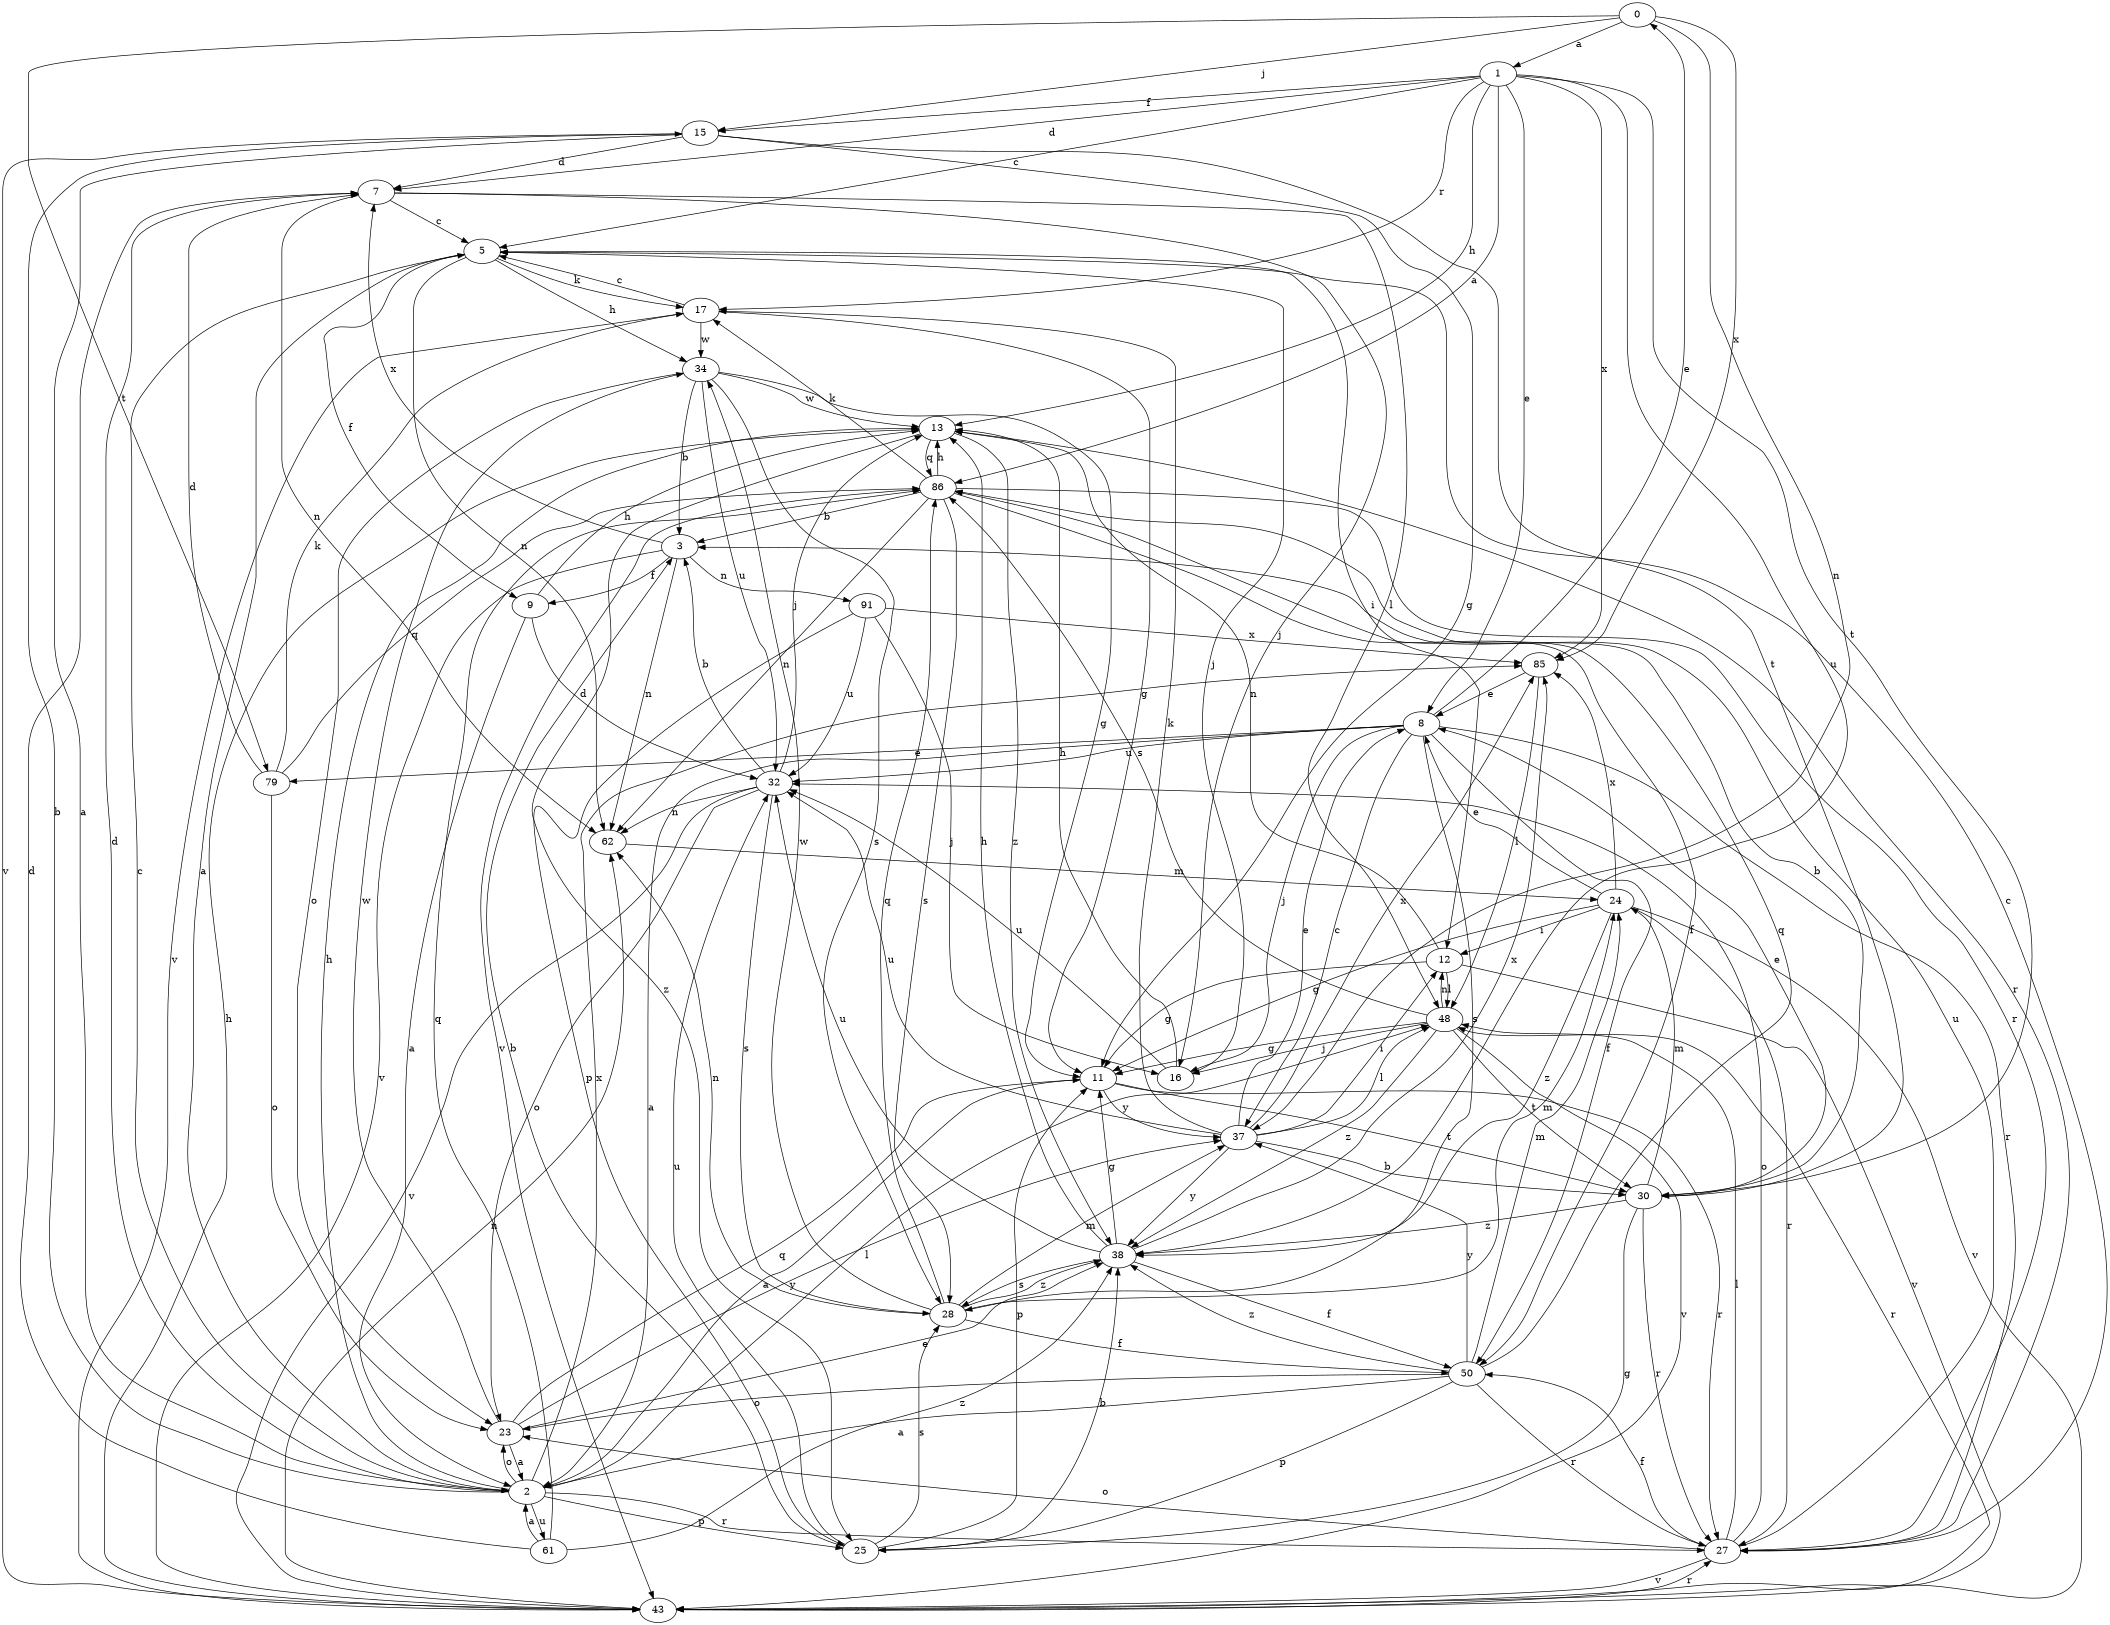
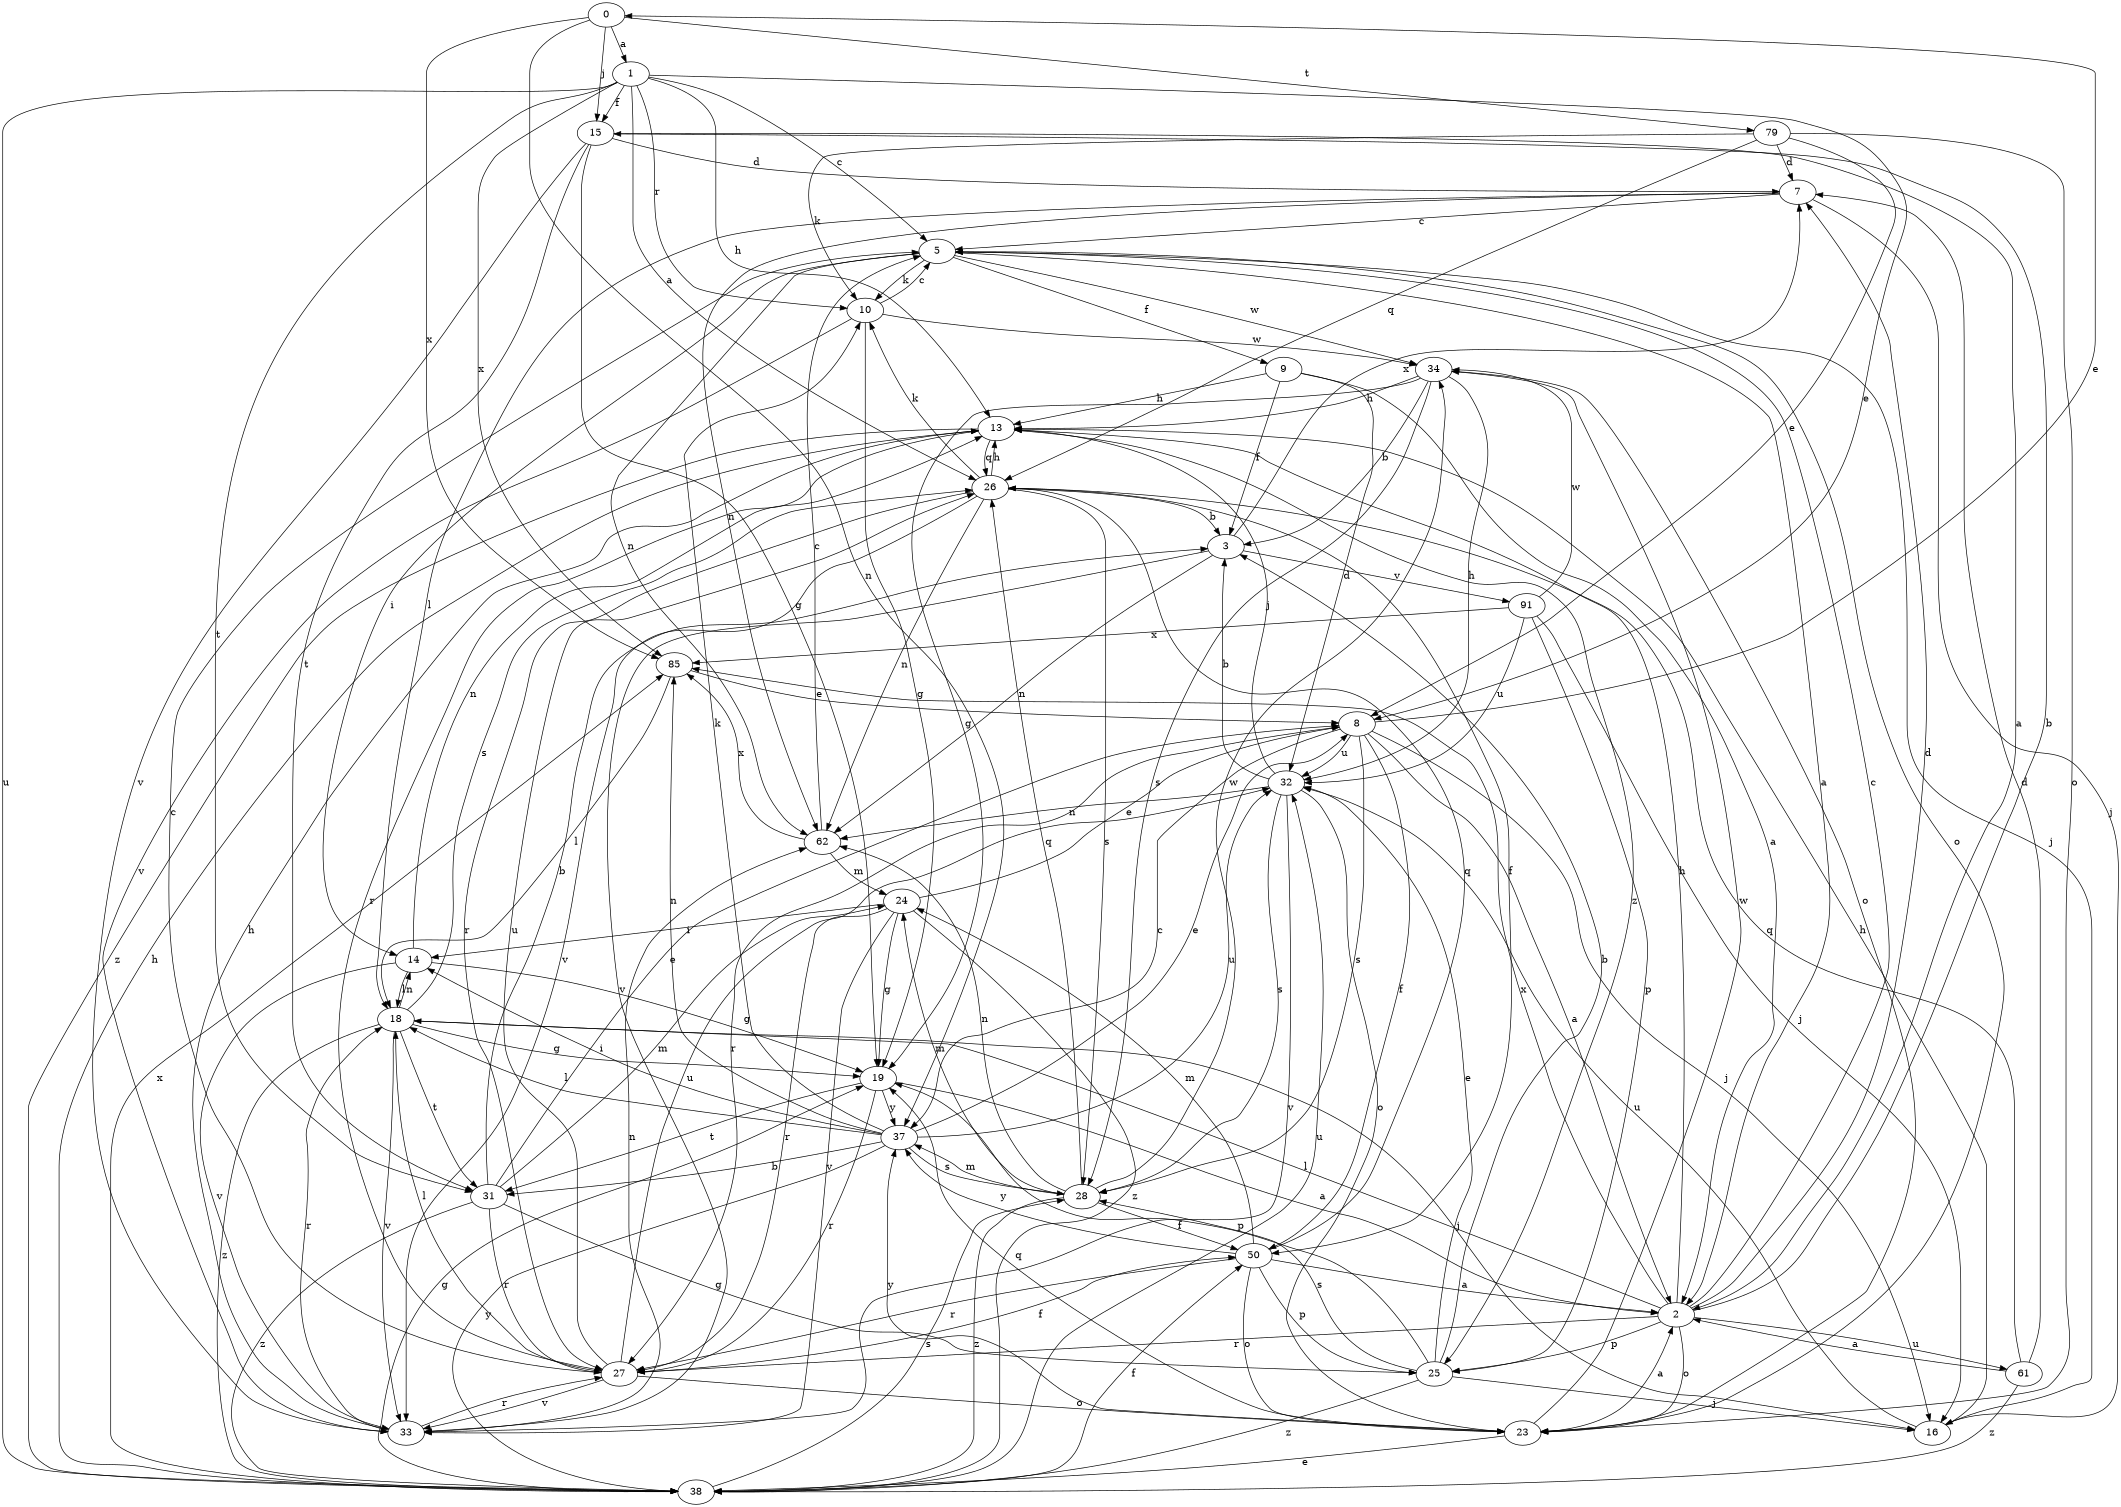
edge "1" -> "7": removed, label "d"
edge "5" -> "34": label "h" -> "w"
node "17": label "17" -> "10"
edge "34" -> "13": label "w" -> "h"
edge "91" -> "34": added, label "w"
node "86": label "86" -> "26"
edge "62" -> "5": added, label "c"
edge "3" -> "91": label "n" -> "v"
edge "34" -> "32": label "u" -> "h"
edge "3" -> "9": reversed
edge "5" -> "23": added, label "o"
edge "8" -> "79": reversed
edge "24" -> "85": now "62" -> "85"
edge "37" -> "85": label "x" -> "n"
node "12": label "12" -> "14"
node "48": label "48" -> "18"
node "11": label "11" -> "19"
edge "25" -> "32": label "u" -> "e"
edge "27" -> "32": label "o" -> "u"
edge "37" -> "28": added, label "s"
node "30": label "30" -> "31"
edge "50" -> "38": removed, label "z"
edge "25" -> "38": label "b" -> "z"
edge "25" -> "16": added, label "j"
node "43": label "43" -> "33"
